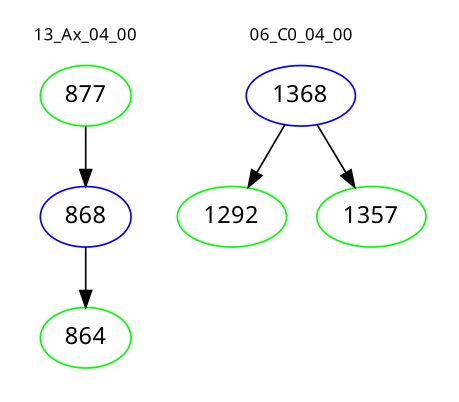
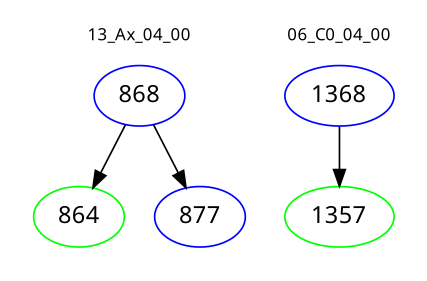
node "877": color green -> blue
edge "877" -> "868": reversed
node "1292": removed
